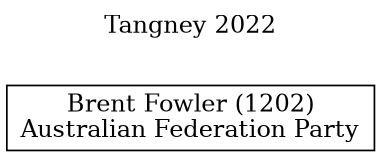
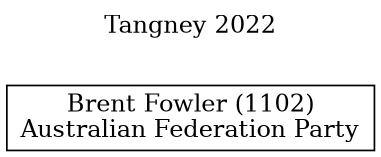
node "Brent Fowler (1202) Australian Federation Party": label "Brent Fowler (1202) Australian Federation Party" -> "Brent Fowler (1102) Australian Federation Party"
